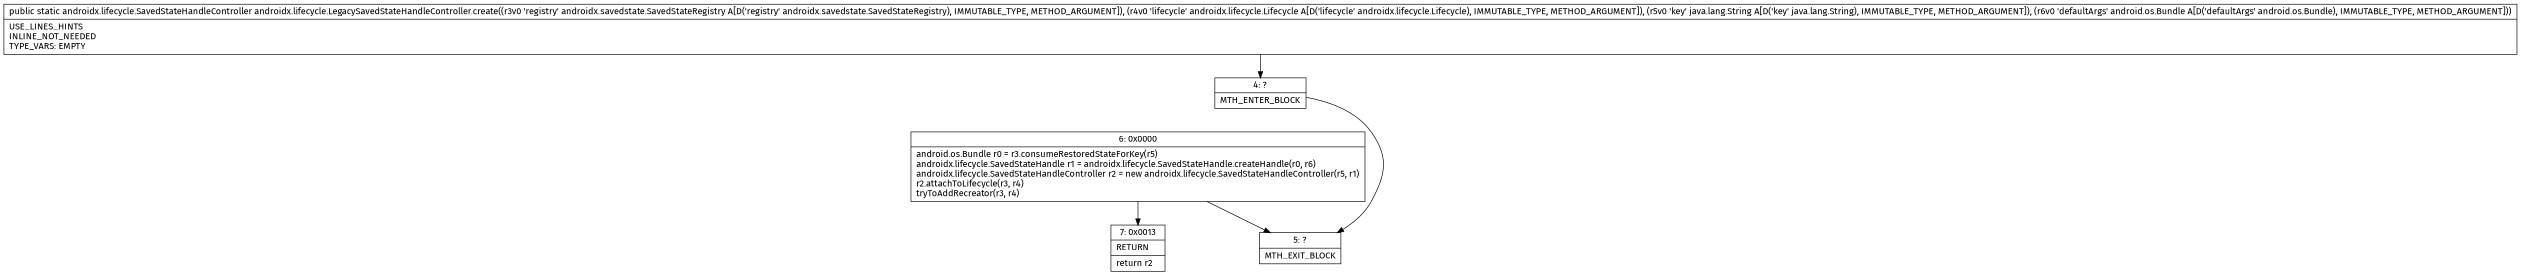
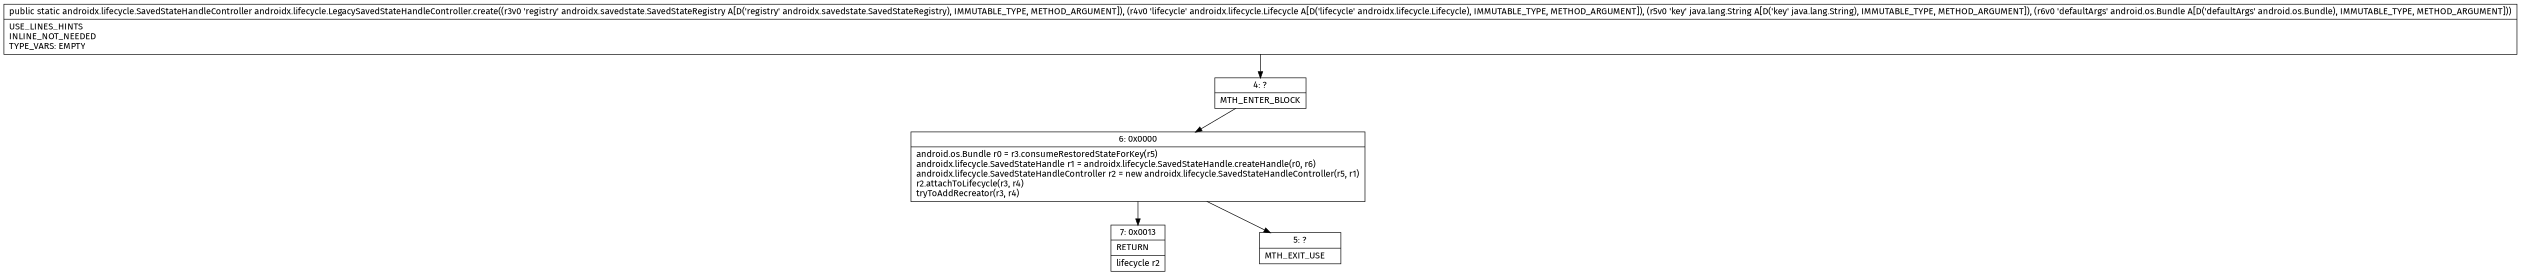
edge "4: ?" -> "5: ?": now "4: ?" -> "6: 0x0000"
node "5: ?": text "MTH_EXIT_BLOCK" -> "MTH_EXIT_USE"
node "7: 0x0013": text "return r2" -> "lifecycle r2"
